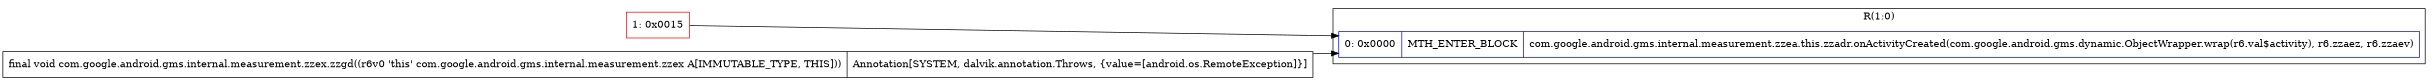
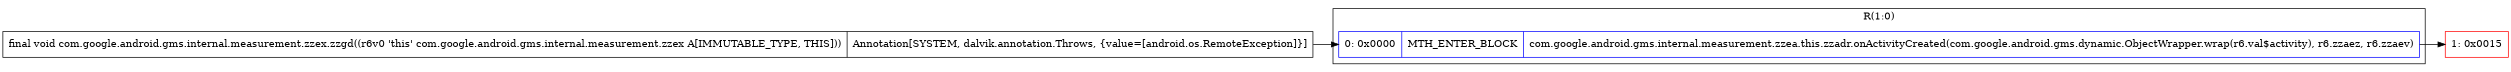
edge "1: 0x0015" -> "0: 0x0000": reversed
